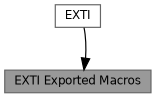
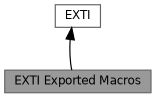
edge "EXTI" -> "EXTI Exported Macros": reversed
